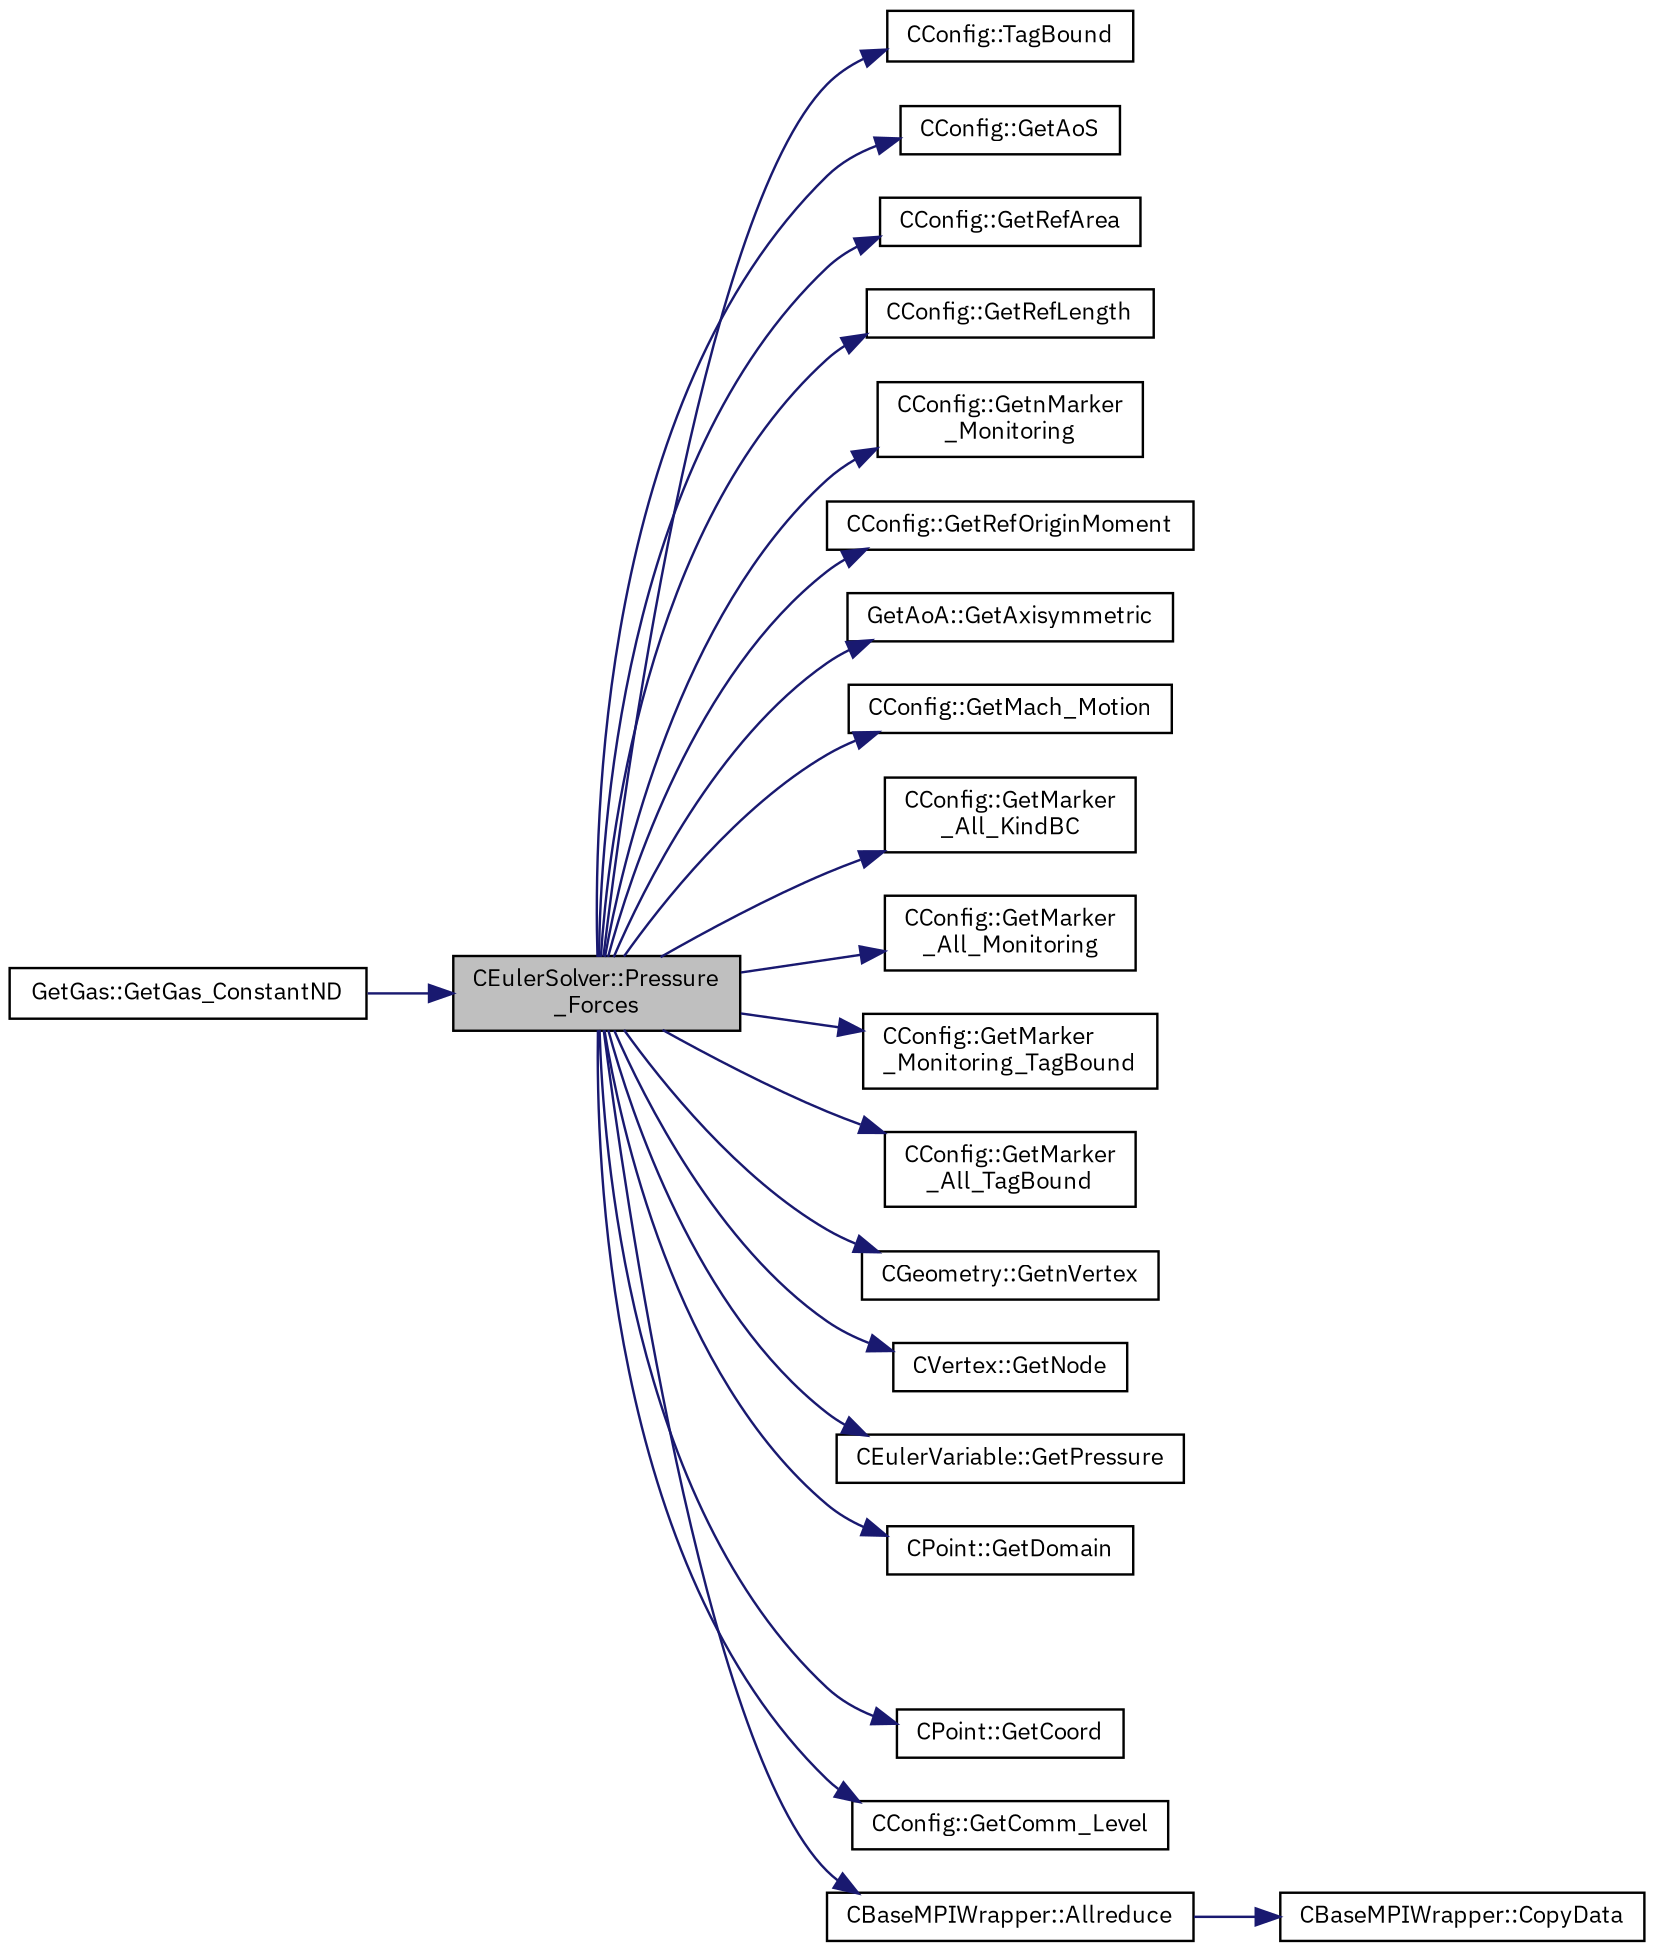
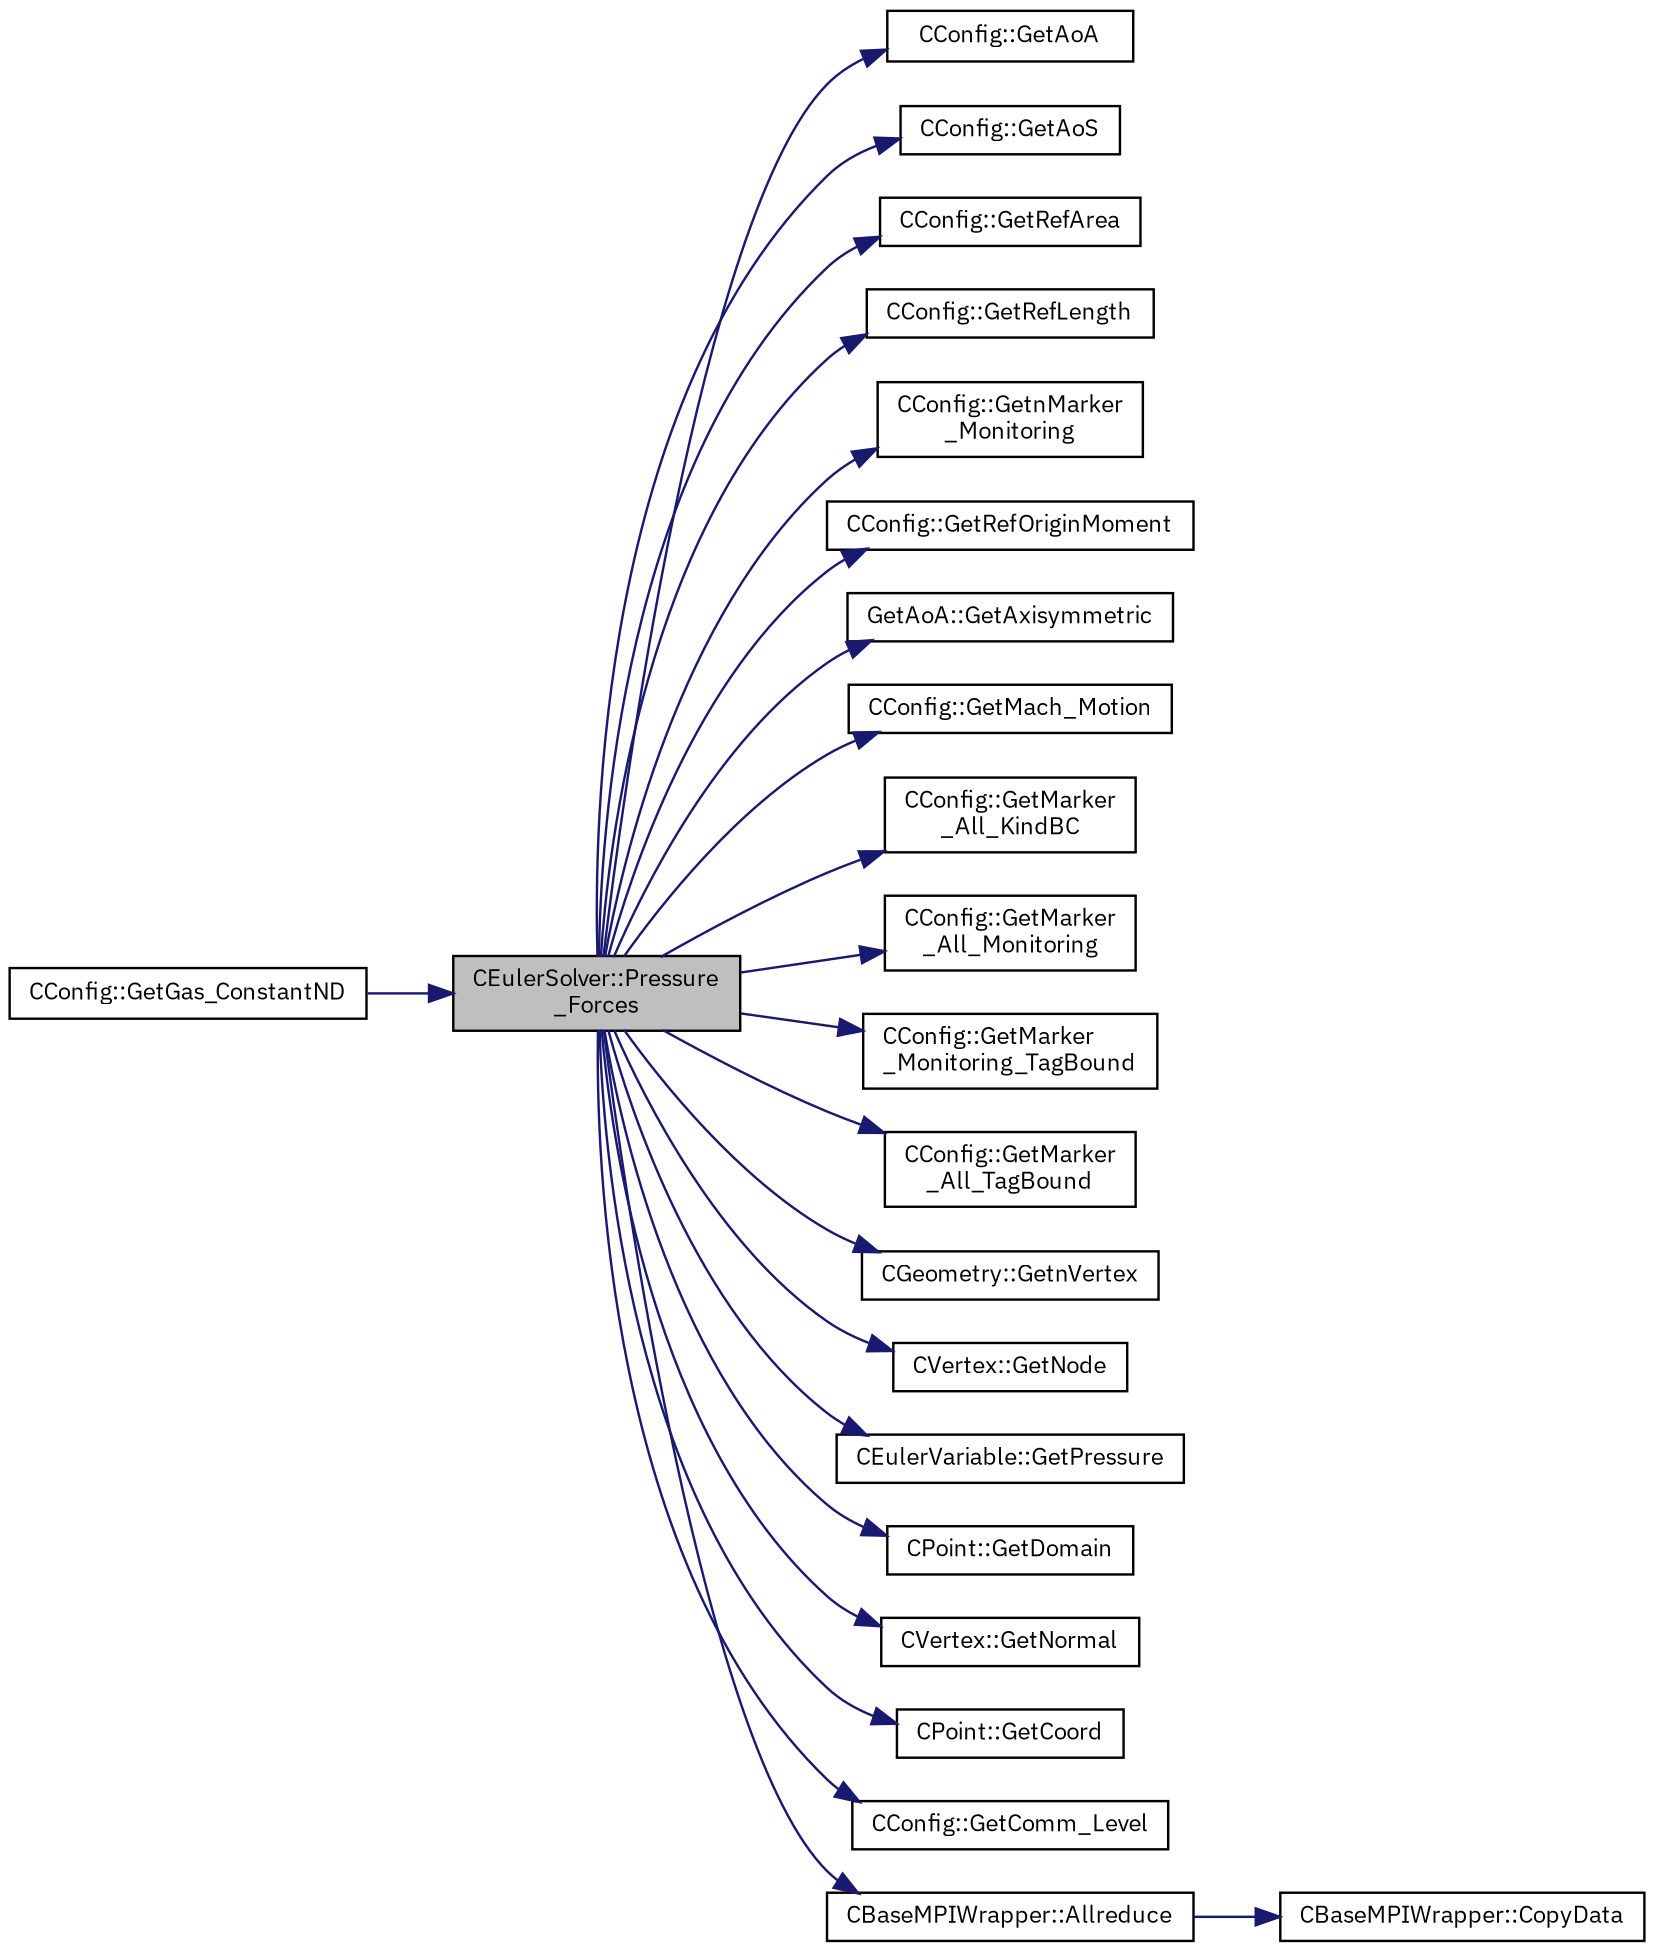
node "CConfig::TagBound": label "CConfig::TagBound" -> "CConfig::GetAoA"
node "GetGas::GetGas_ConstantND": label "GetGas::GetGas_ConstantND" -> "CConfig::GetGas_ConstantND"
node "CVertex::GetNormal": added
